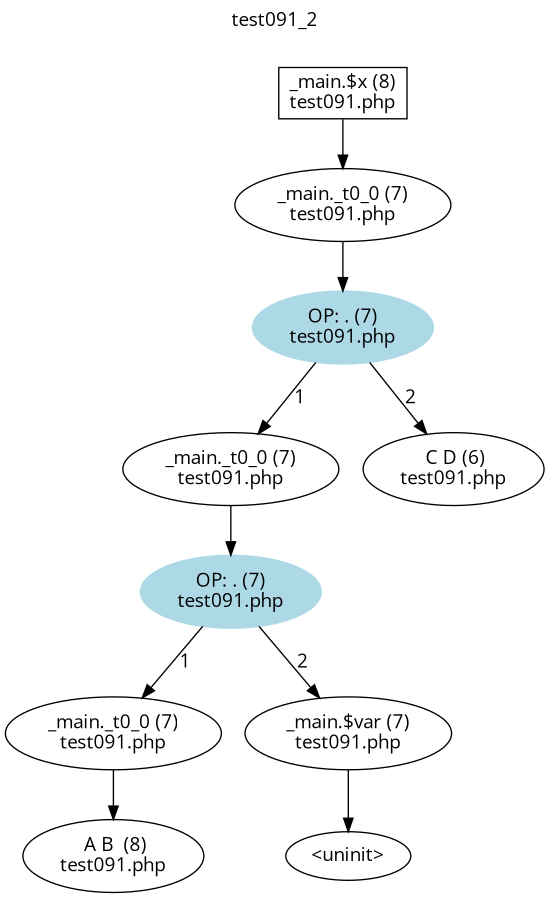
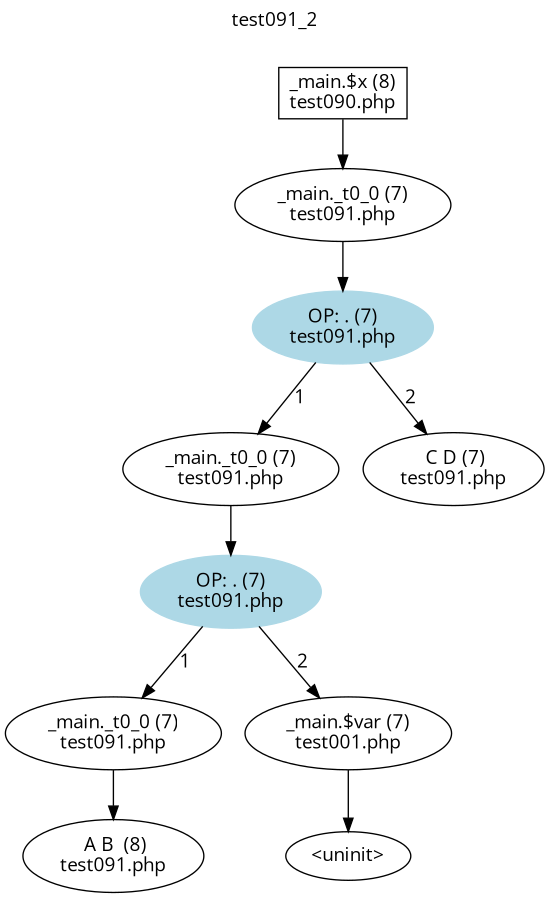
node "_main.$x (8) test091.php": label "_main.$x (8) test091.php" -> "_main.$x (8) test090.php"
node "C D (6) test091.php": label "C D (6) test091.php" -> "C D (7) test091.php"
node "_main.$var (7) test091.php": label "_main.$var (7) test091.php" -> "_main.$var (7) test001.php"
